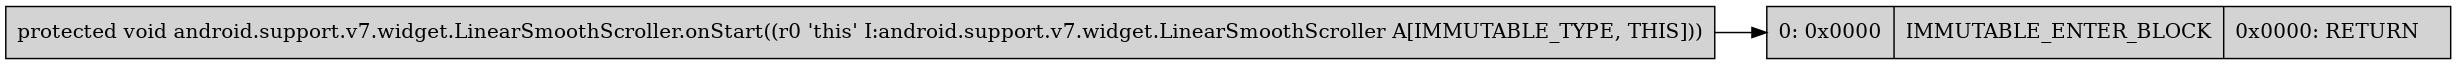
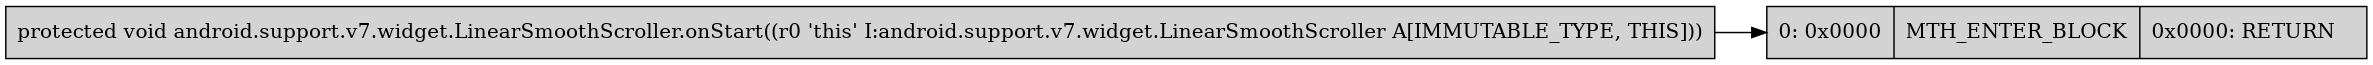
node "0: 0x0000": text "IMMUTABLE_ENTER_BLOCK" -> "MTH_ENTER_BLOCK"
